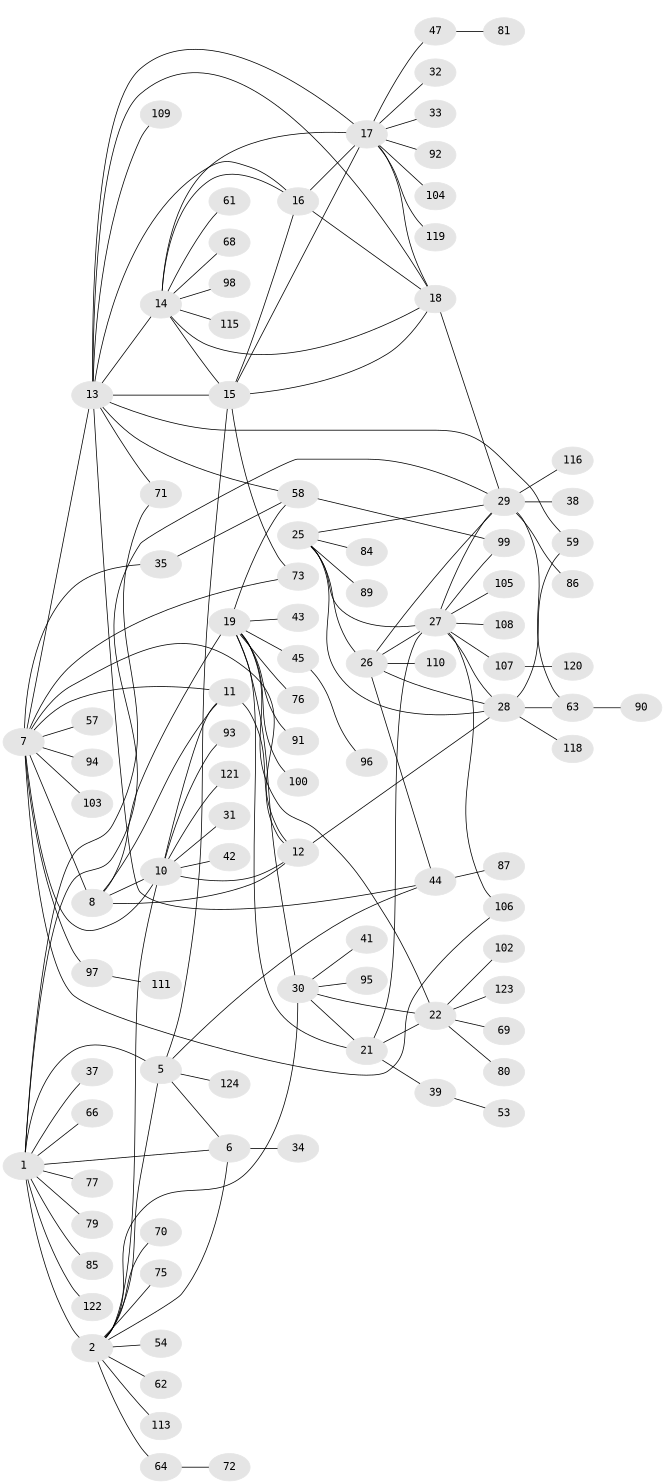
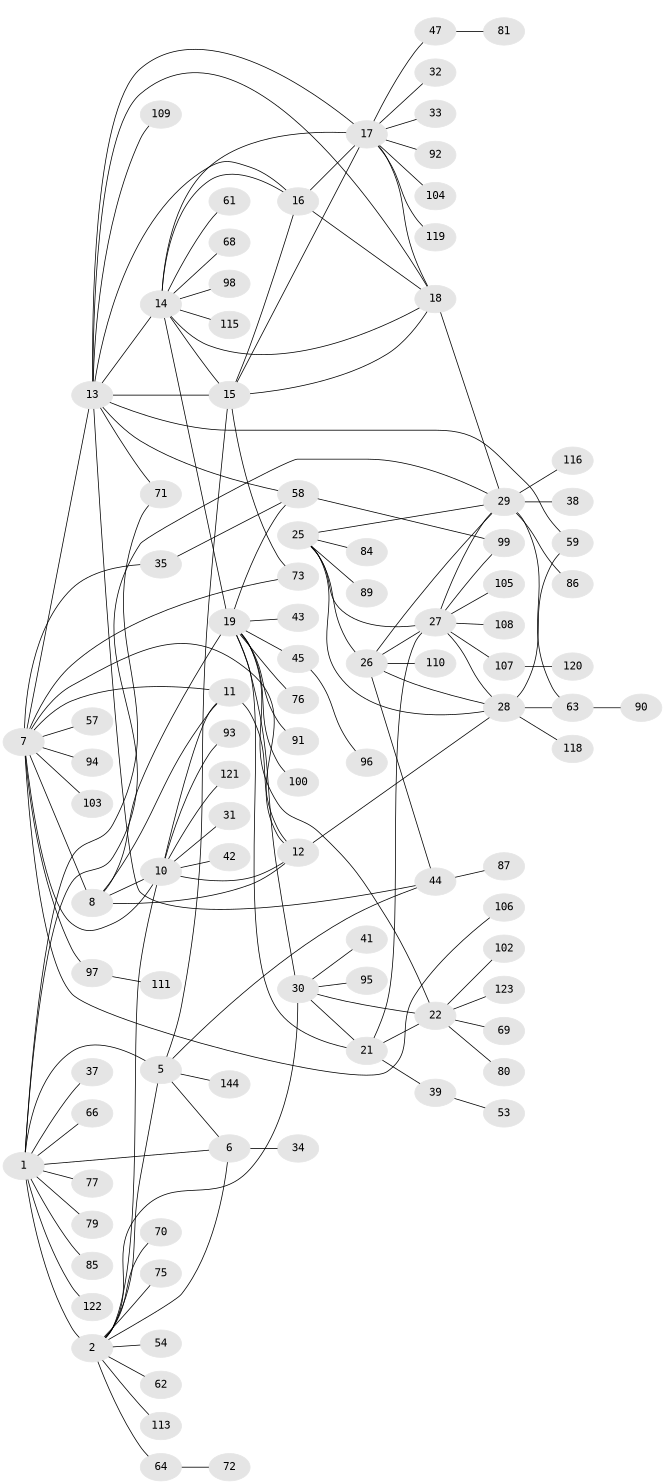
edge "14" -- "19": added
edge "27" -- "106": removed
node "124": label "124" -> "144"
